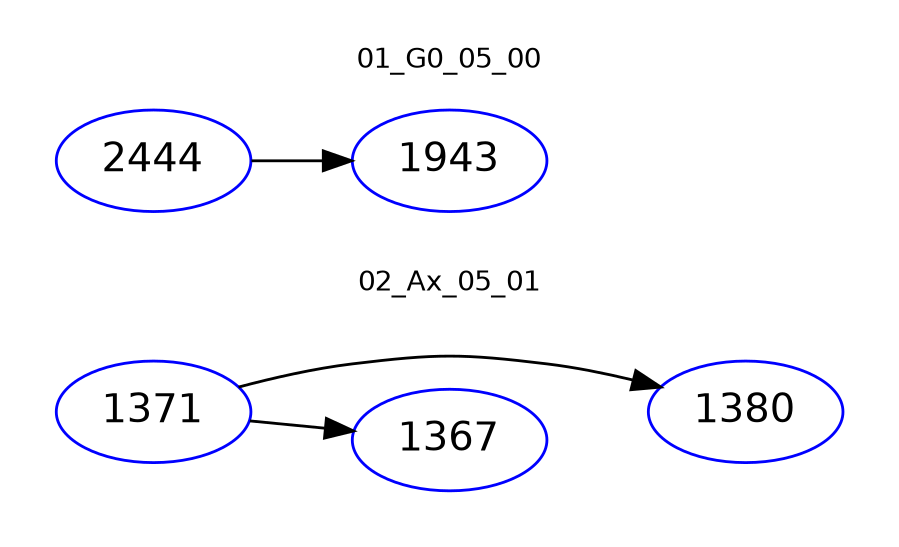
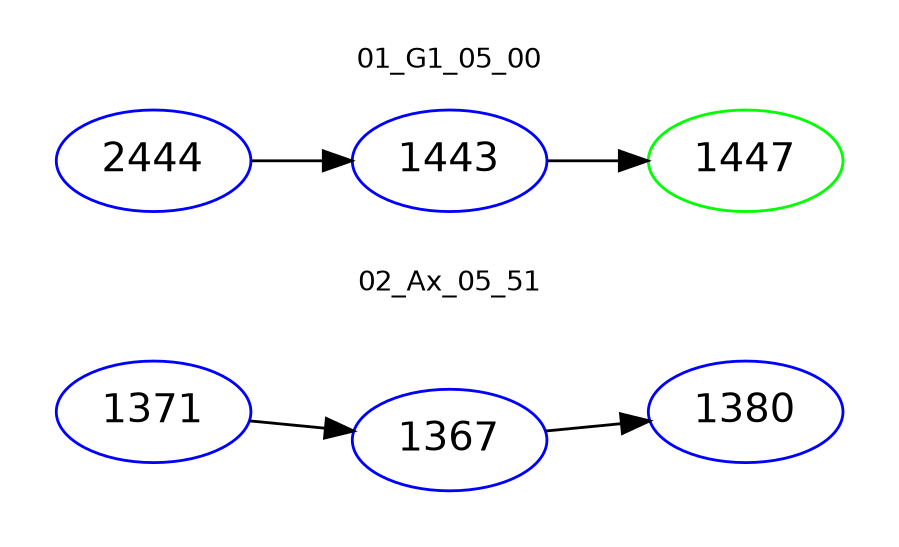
cluster "01_G0_05_00": label "01_G0_05_00" -> "01_G1_05_00"
node "1943": label "1943" -> "1443"
node "1447": added
cluster "02_Ax_05_01": label "02_Ax_05_01" -> "02_Ax_05_51"
edge "1371" -> "1380": now "1367" -> "1380"
